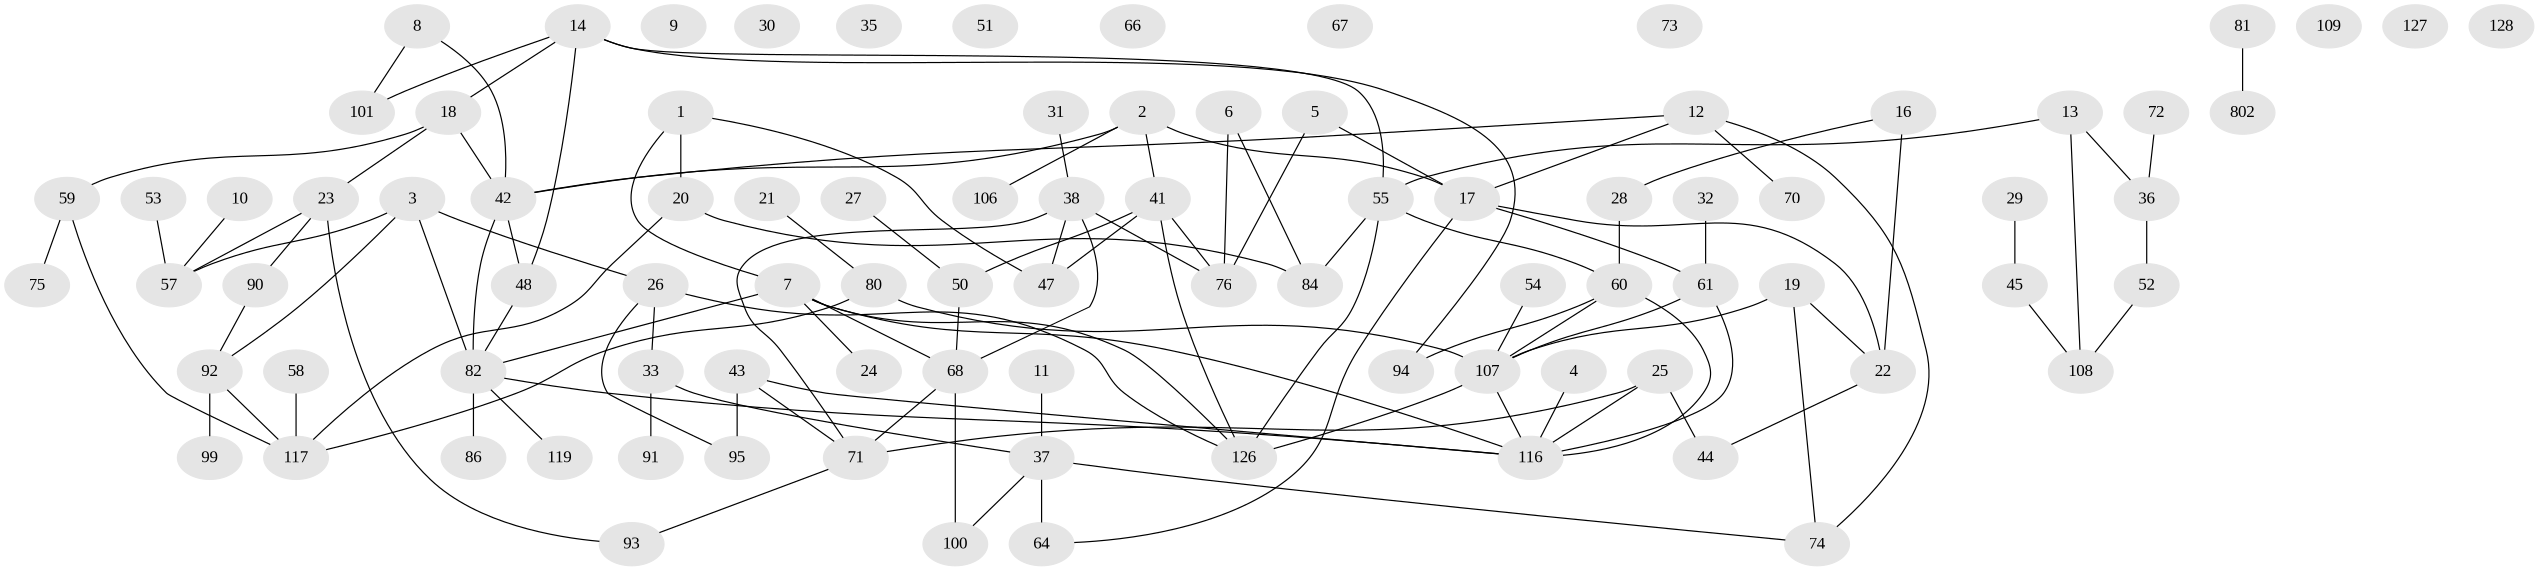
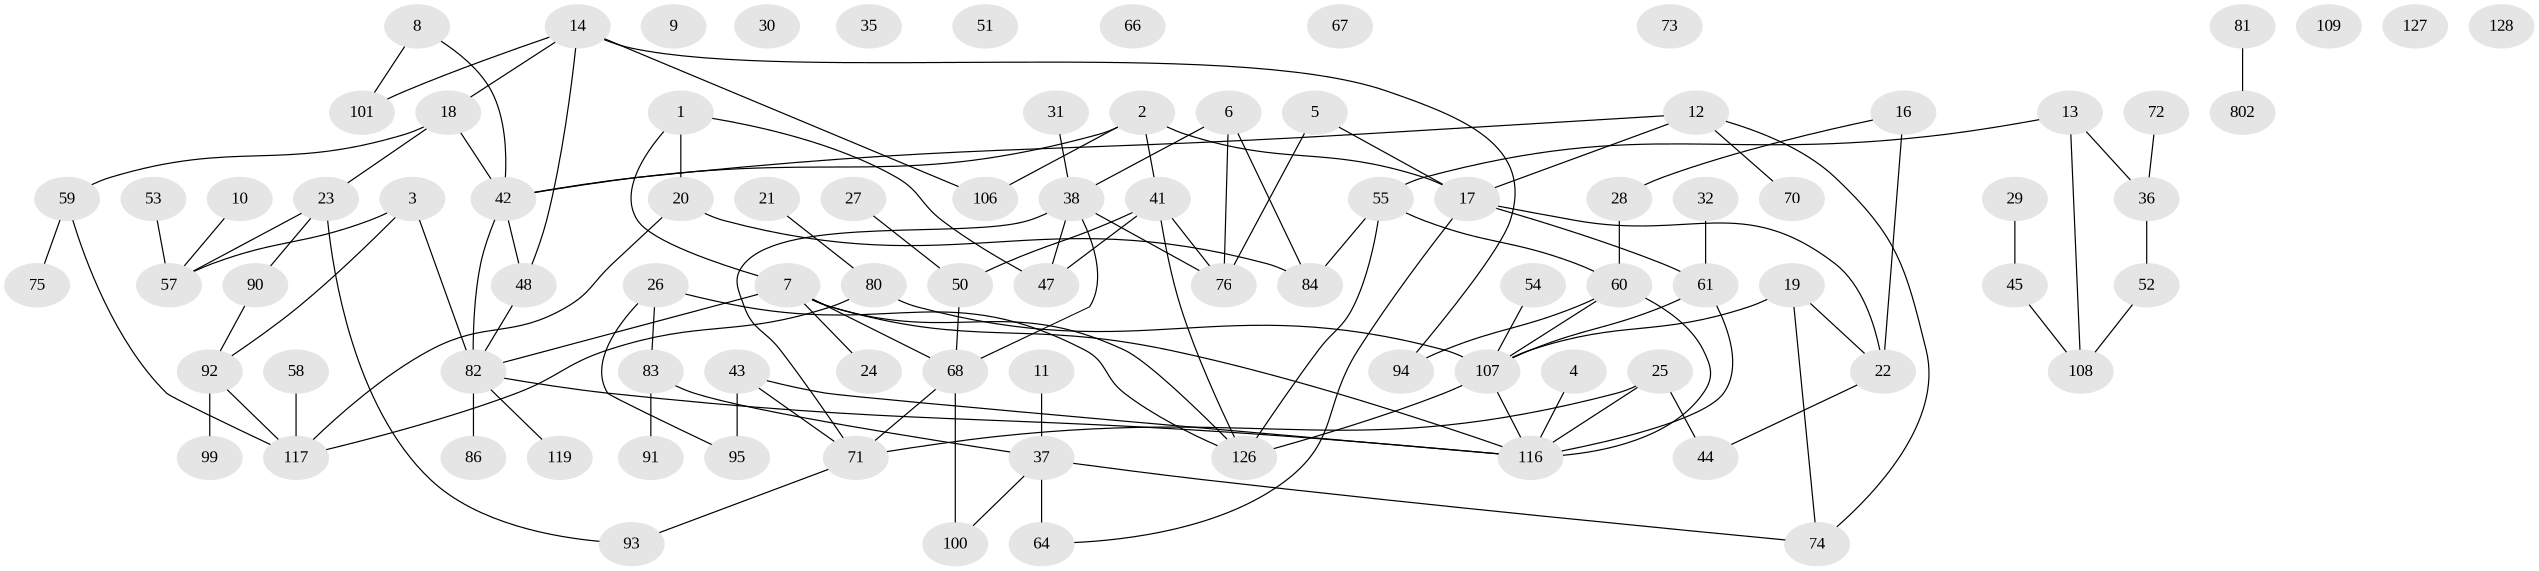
edge "14" -- "55": now "14" -- "106"
edge "6" -- "38": added
edge "3" -- "26": removed
node "33": label "33" -> "83"
